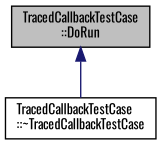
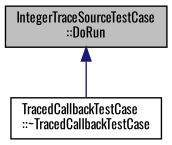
node "TracedCallbackTestCase ::DoRun": label "TracedCallbackTestCase ::DoRun" -> "IntegerTraceSourceTestCase ::DoRun"
